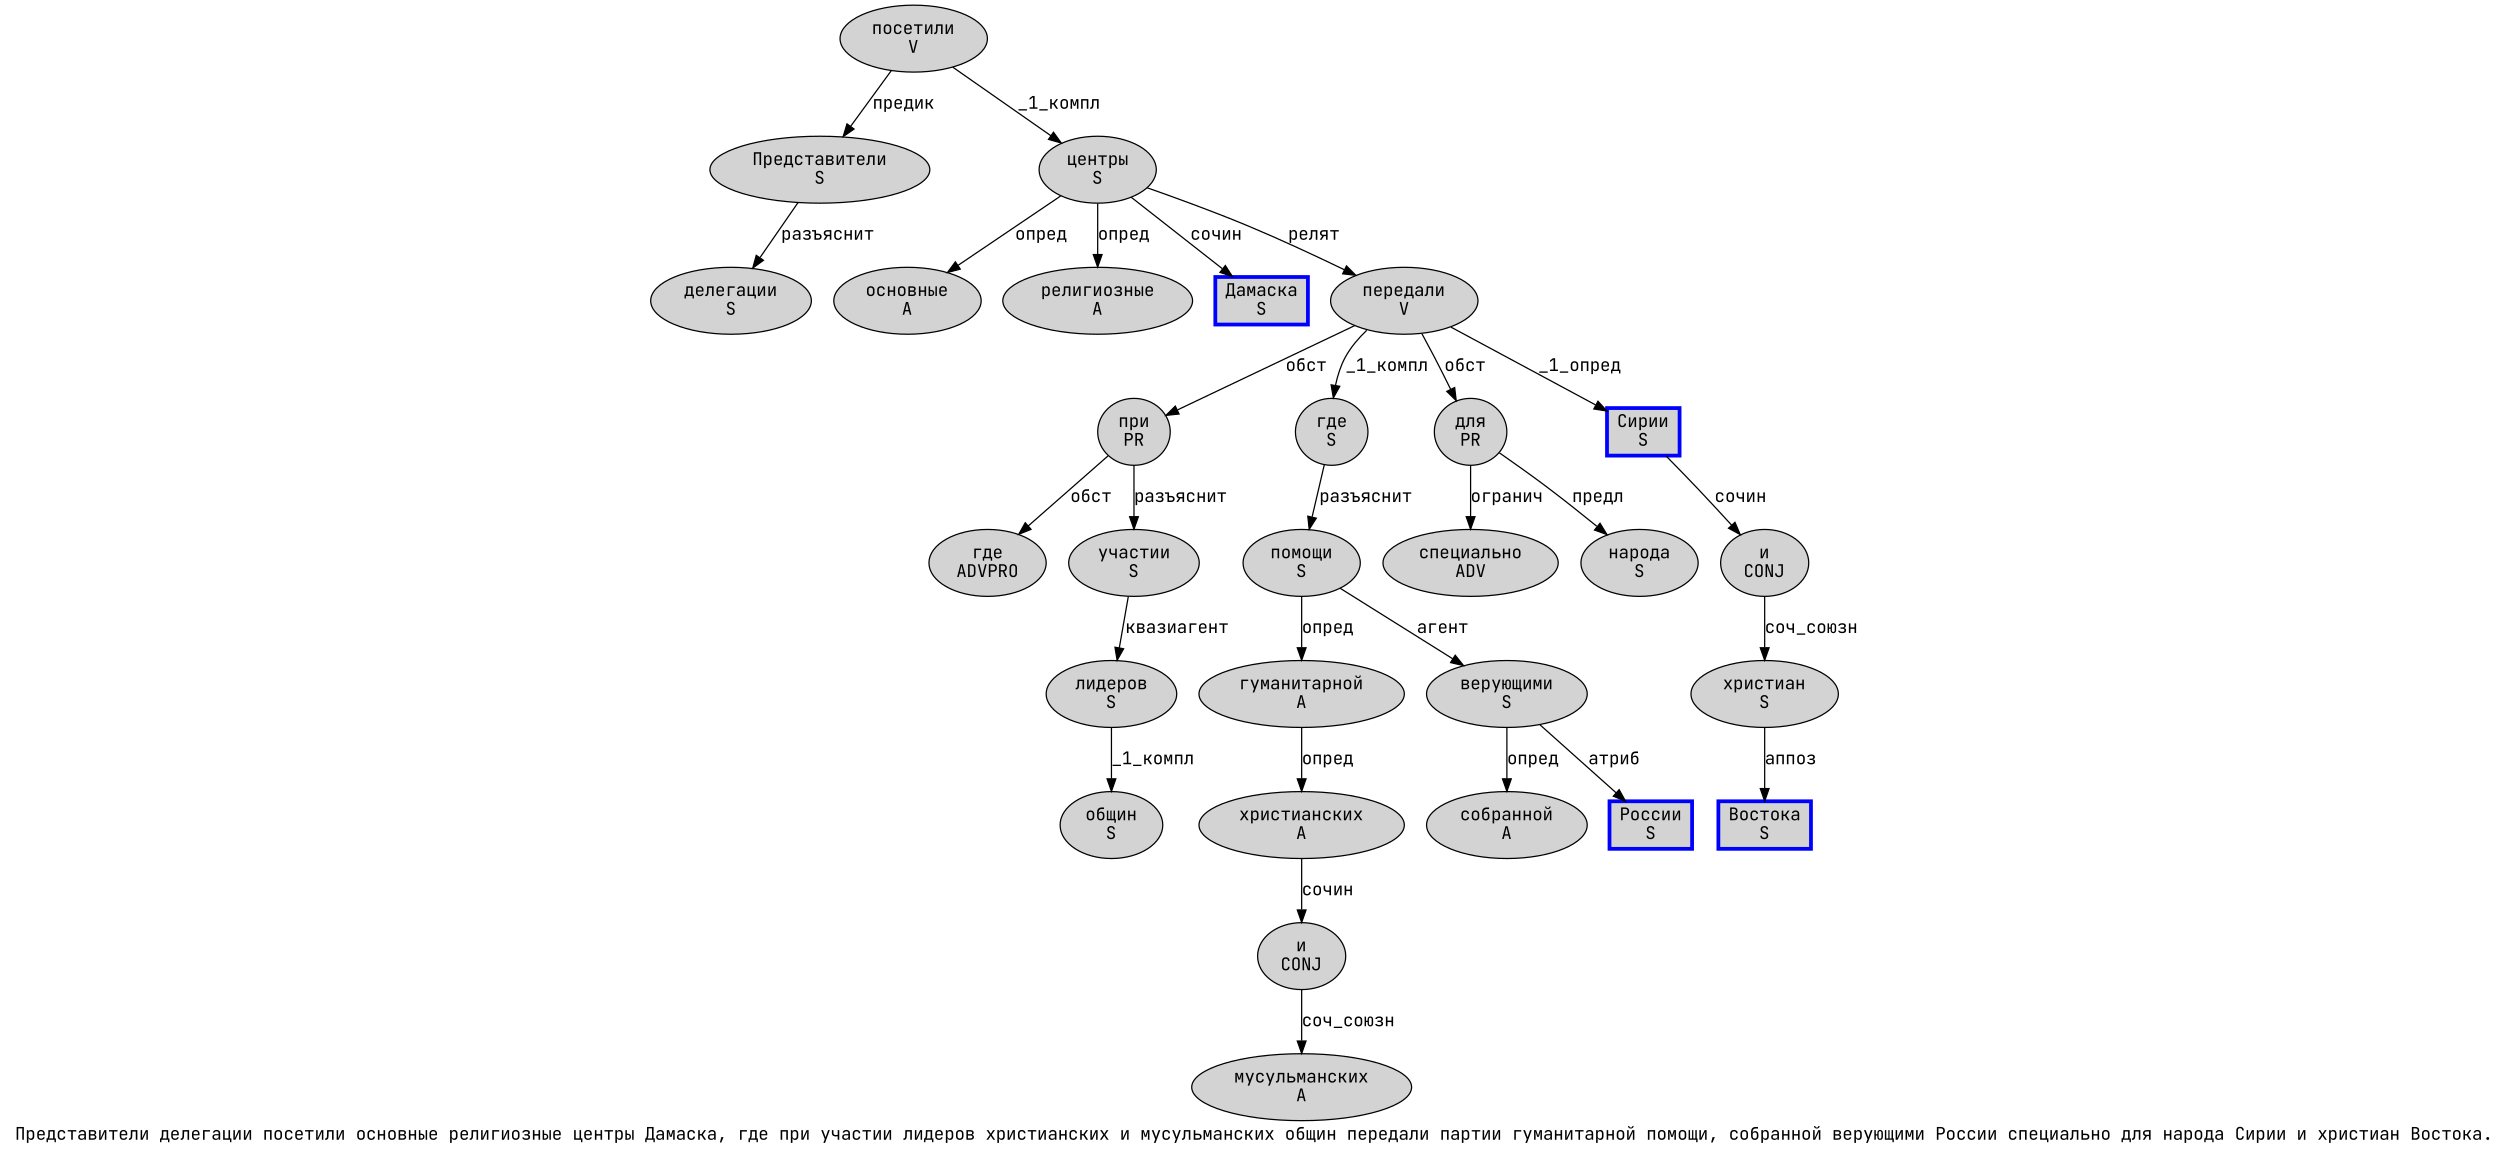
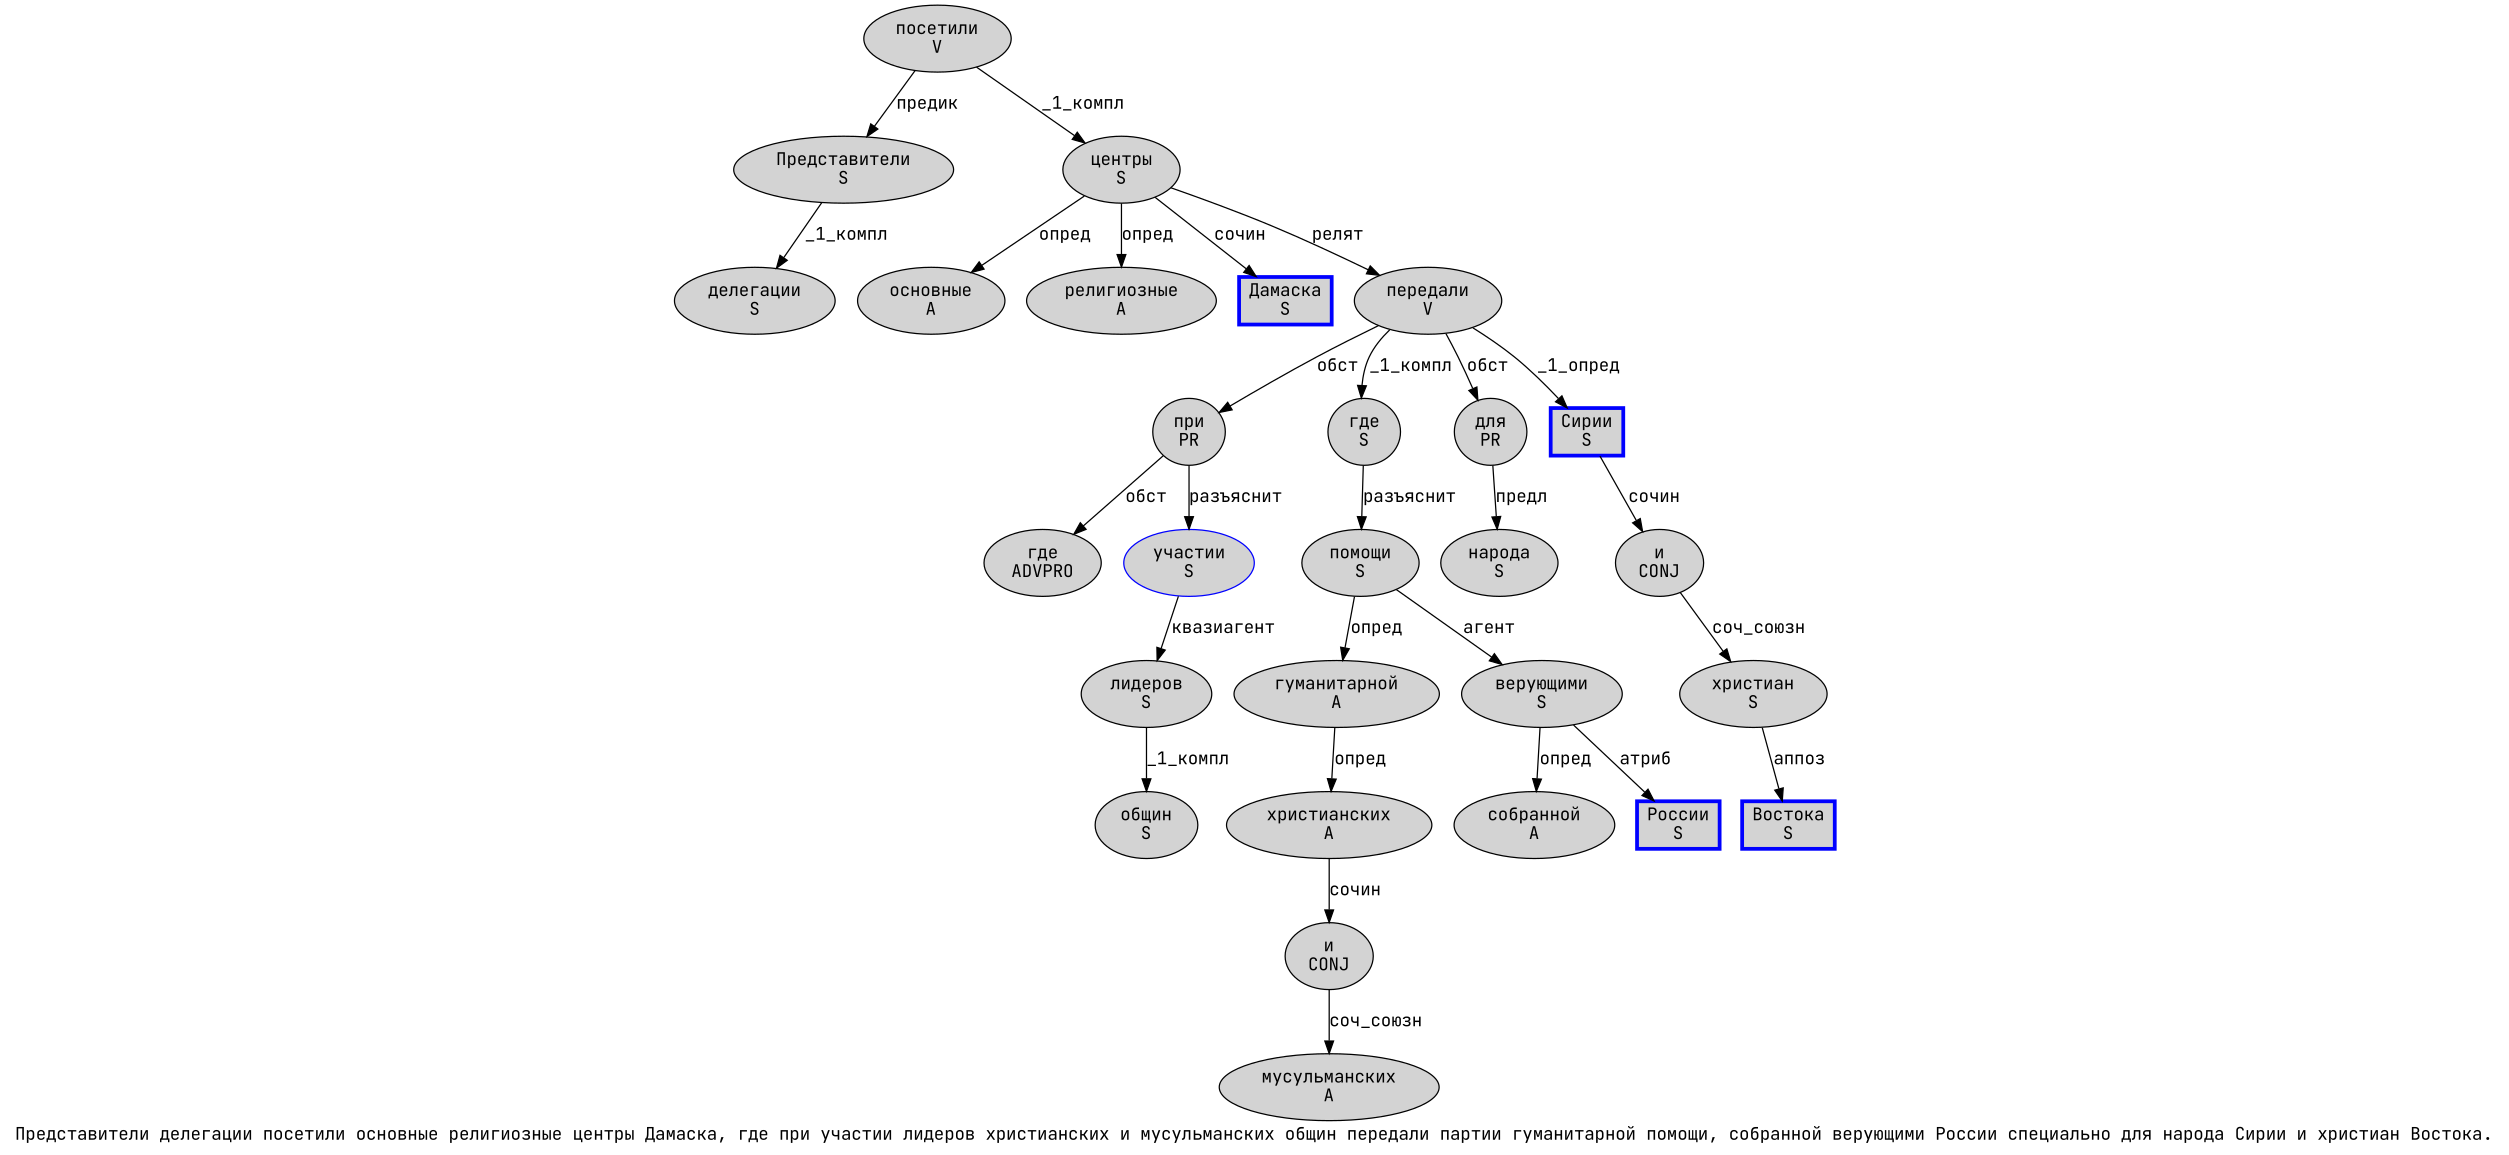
edge "Представители S" -> "делегации S": label "разъяснит" -> "_1_компл"
node "участии S": color black -> blue
node "специально ADV": removed
